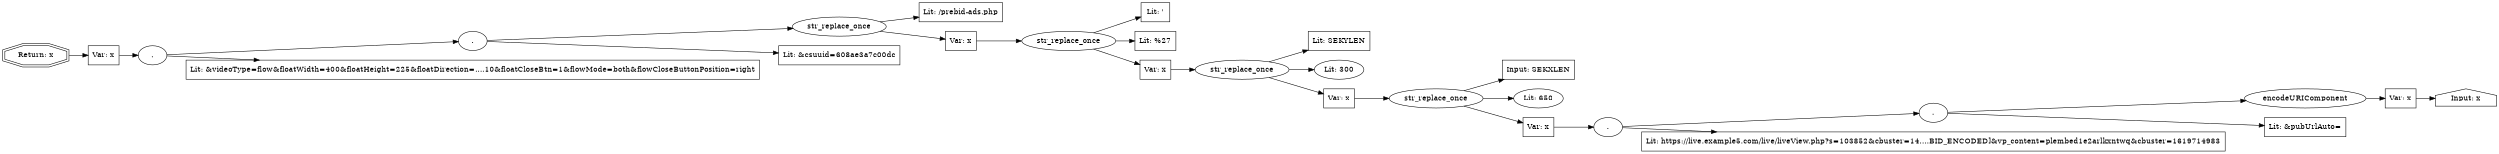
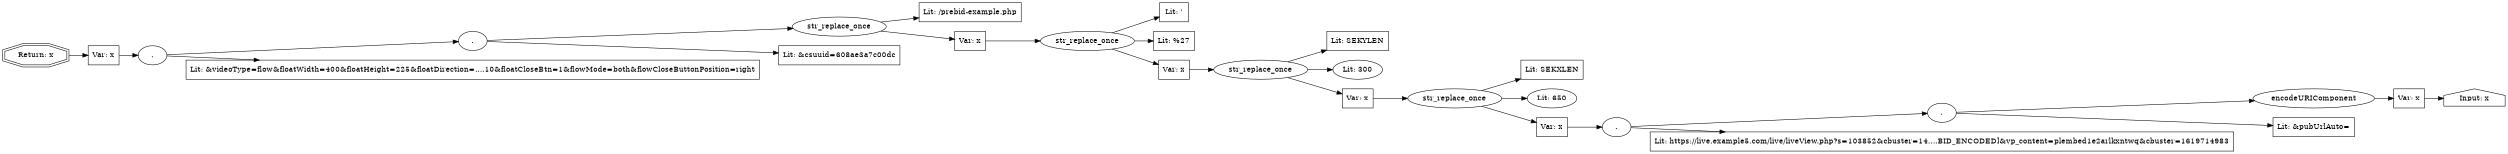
node "Lit: /prebid-ads.php": label "Lit: /prebid-ads.php" -> "Lit: /prebid-example.php"
node "Input: SEKXLEN": label "Input: SEKXLEN" -> "Lit: SEKXLEN"
